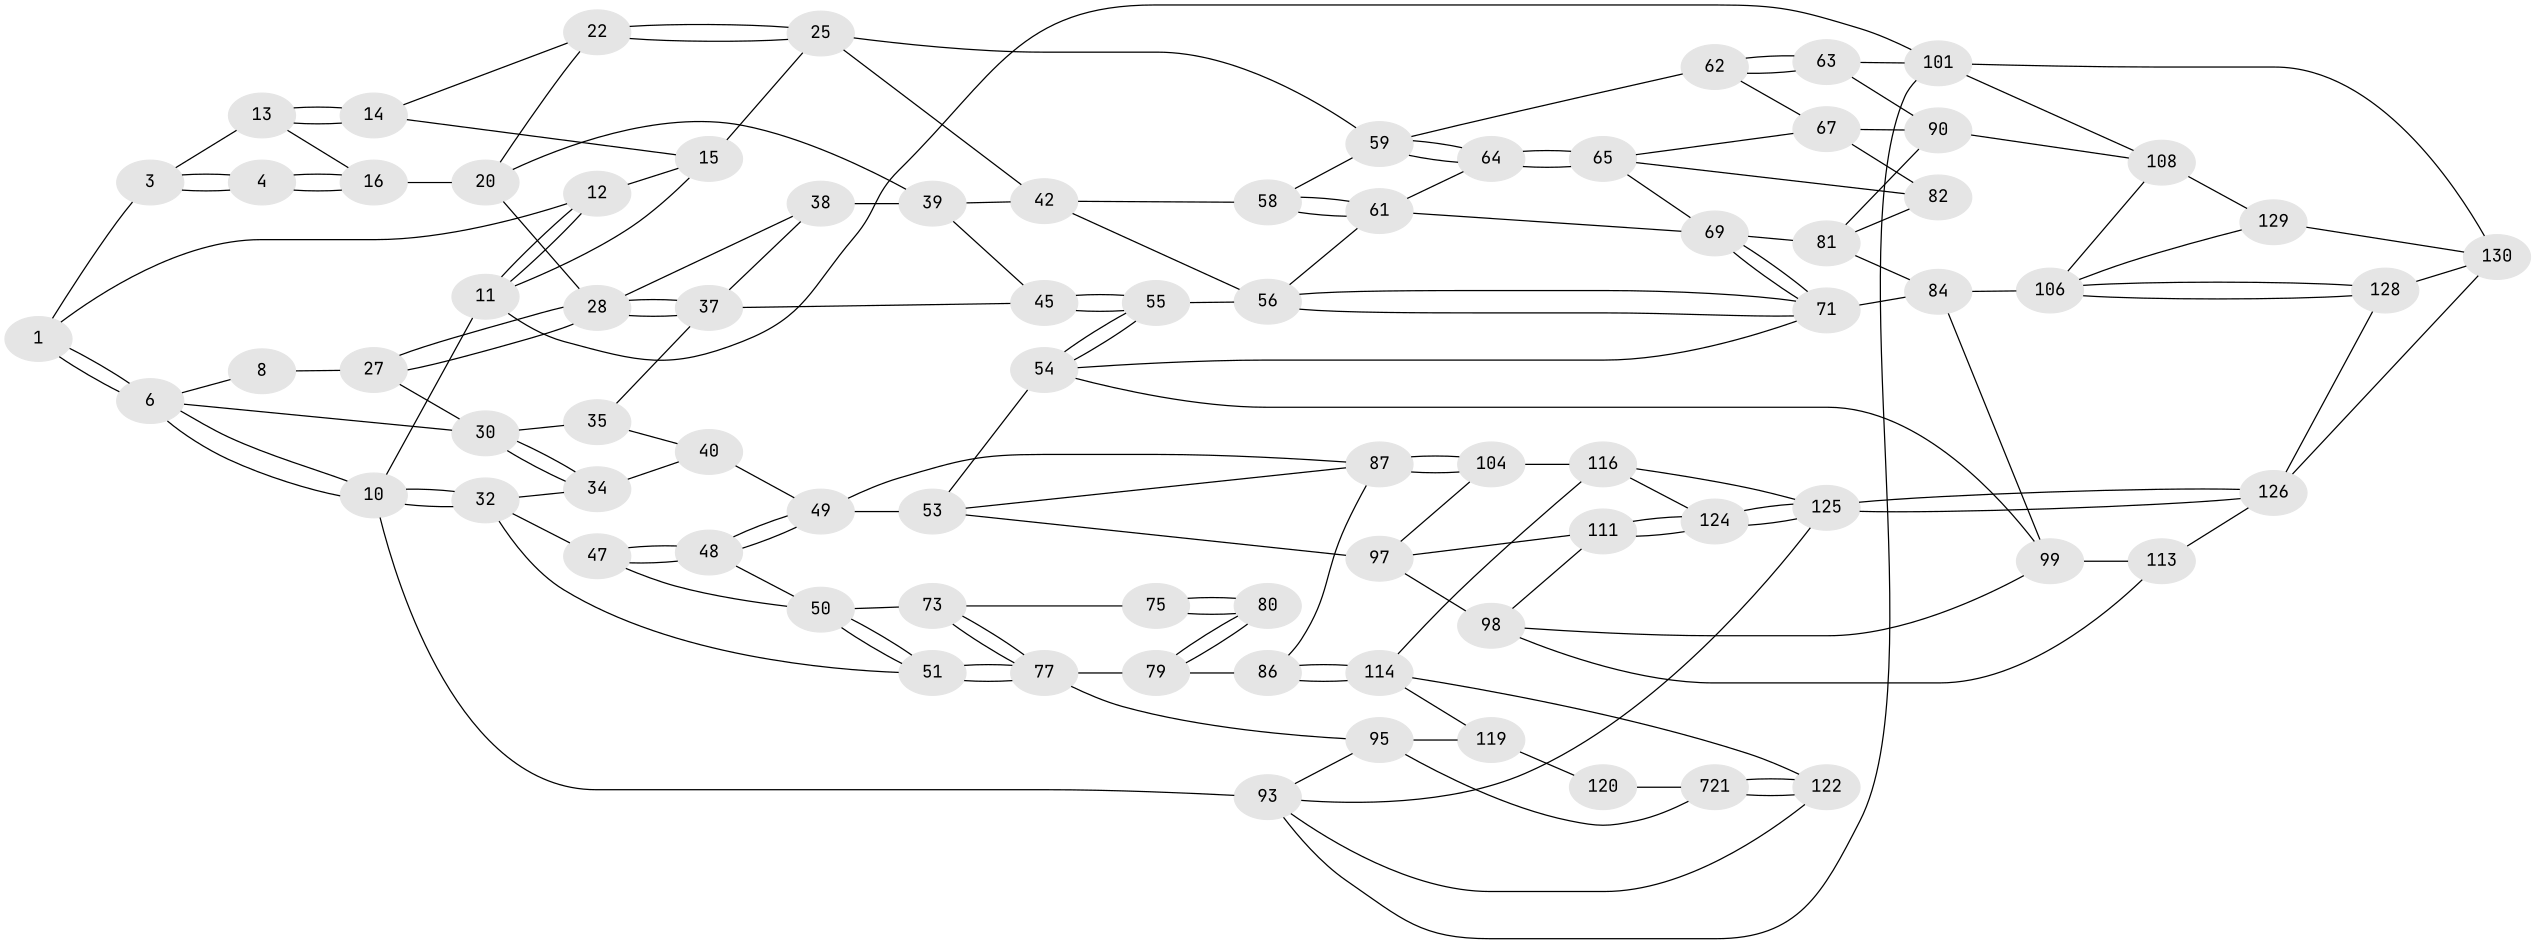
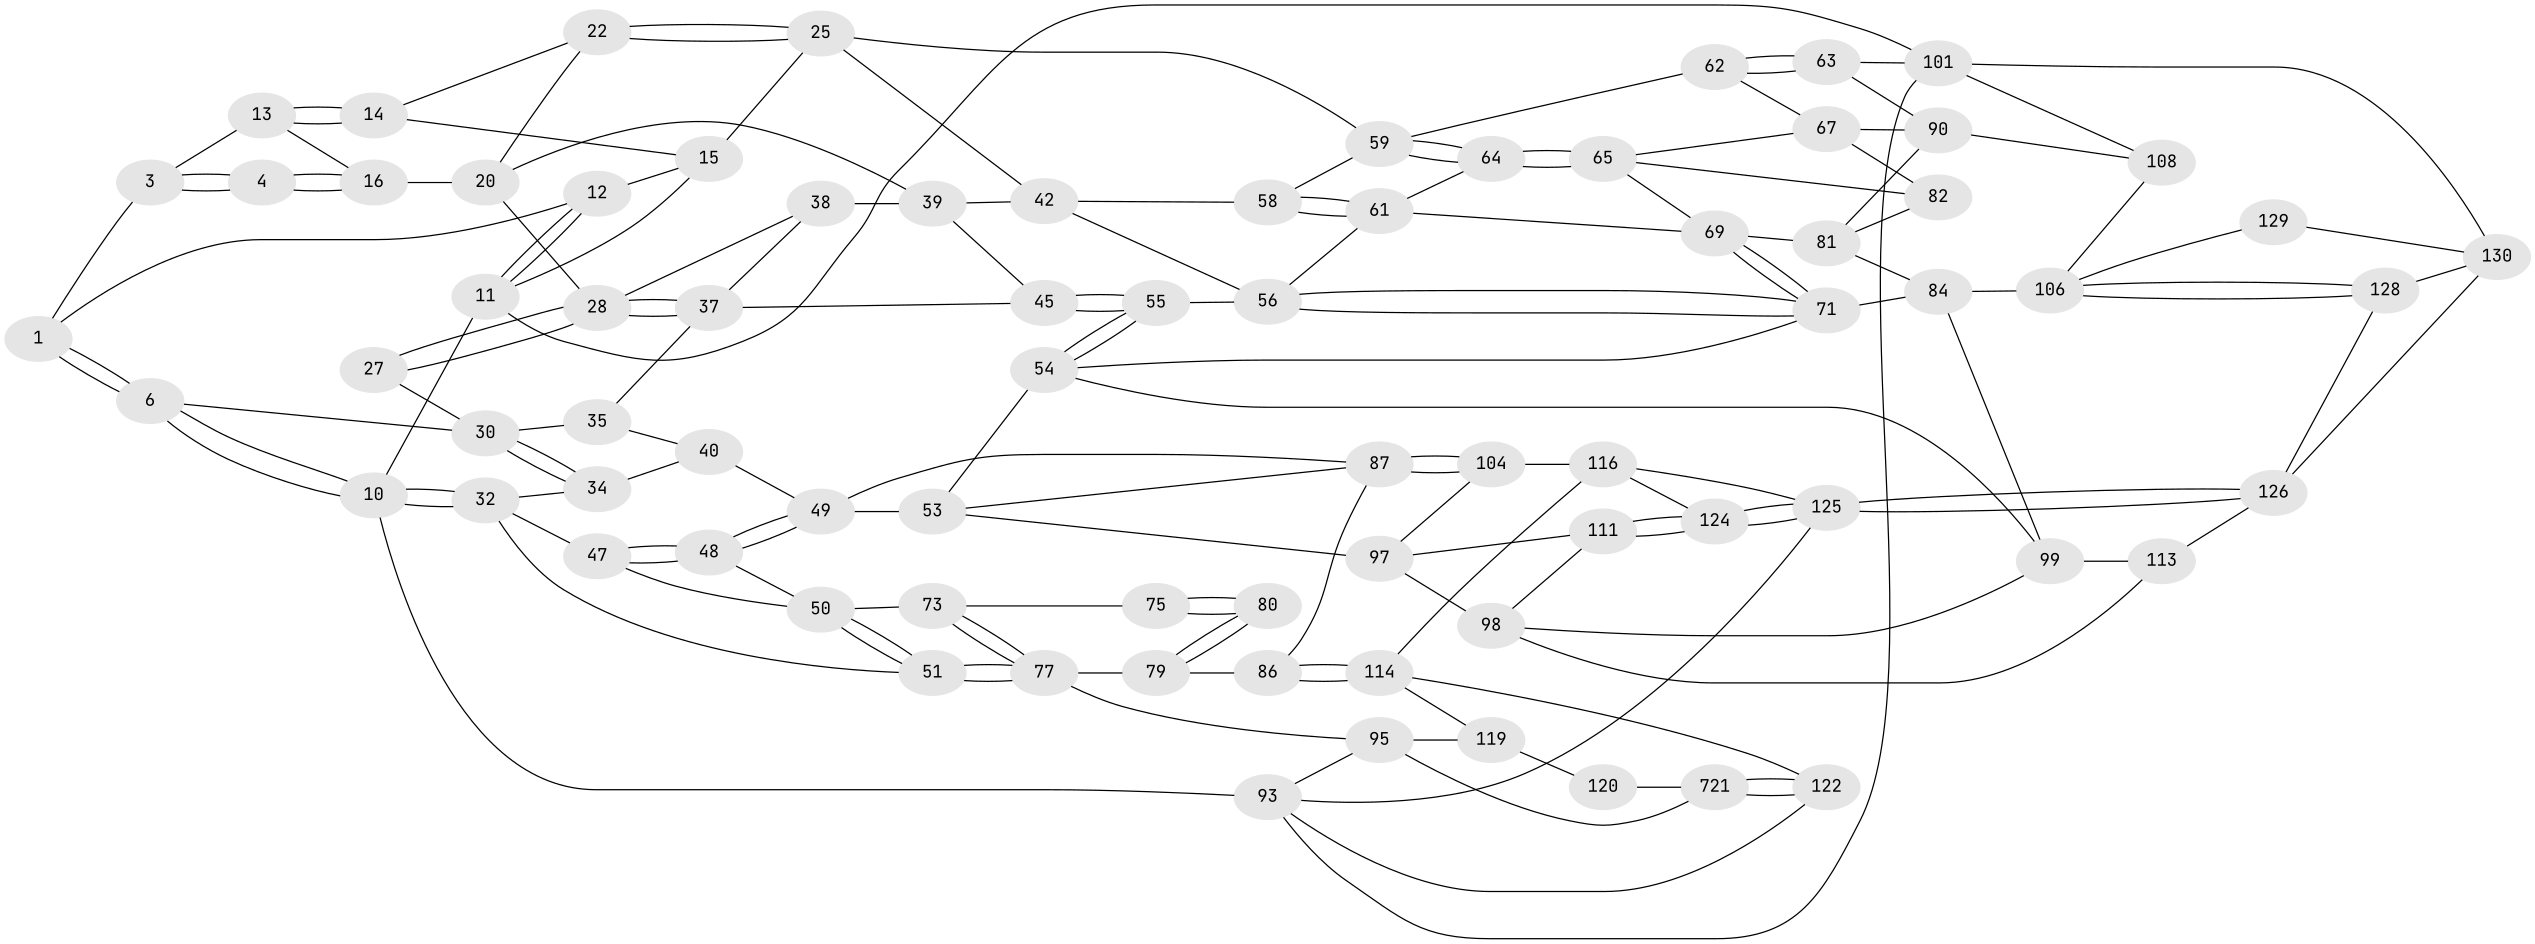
edge "108" -- "129": removed
node "8": removed
